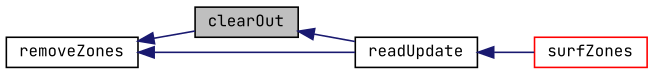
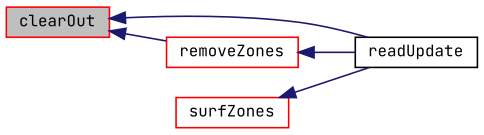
node "clearOut": color black -> red
edge "clearOut" -> "removeZones": reversed
node "removeZones": color black -> red
edge "surfZones" -> "readUpdate": reversed
